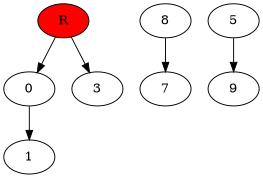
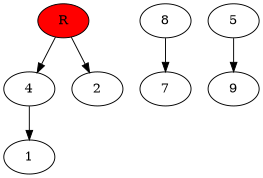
node "0": label "0" -> "4"
node "3": label "3" -> "2"
